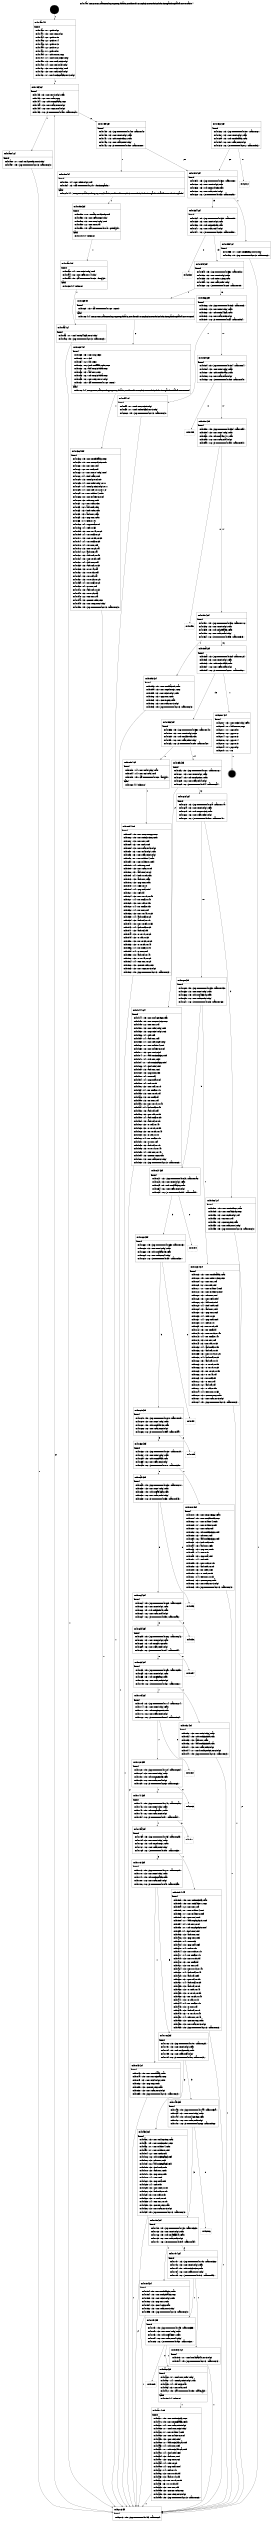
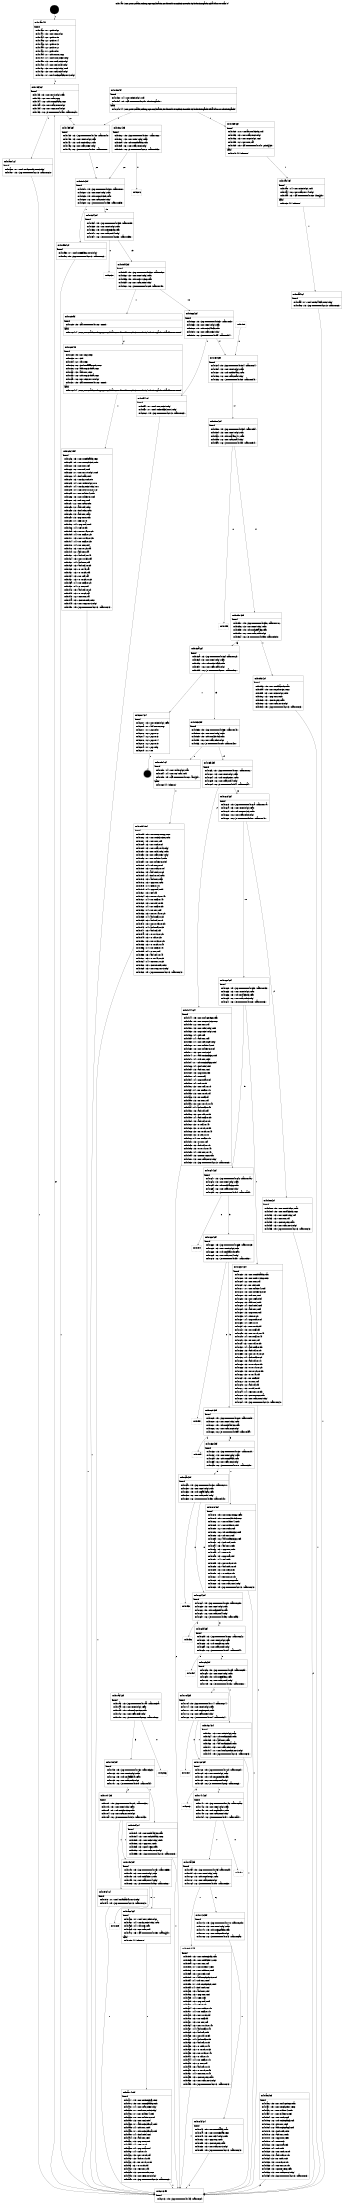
edge "0x4014e9 [25]" -> "0x401d80 [9]": reversed
edge "0x40157f [25]" -> "0x401de9": reversed
node "0x40178c [25]": removed
